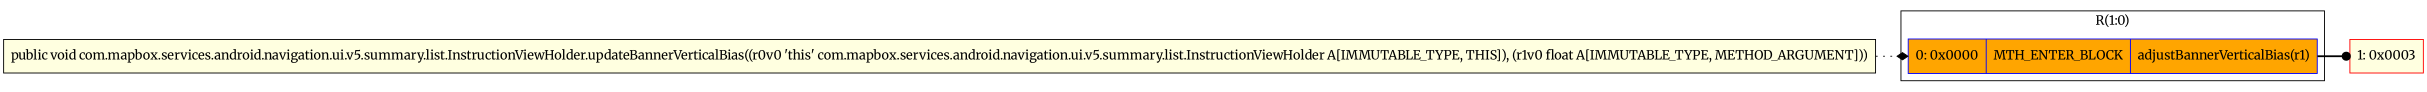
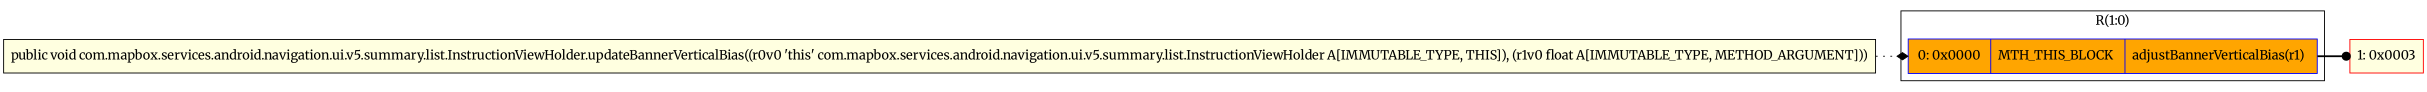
node "0: 0x0000": text "MTH_ENTER_BLOCK" -> "MTH_THIS_BLOCK"
